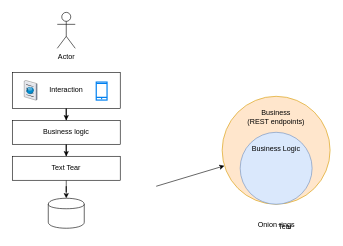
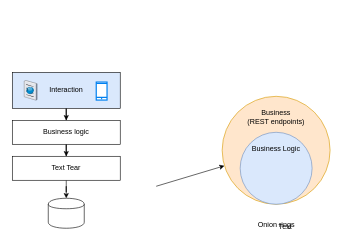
node "Actor": removed
node "Interaction": fillcolor #ffffff -> #dae8fc
node "Tear": label "Tear" -> "Text"
